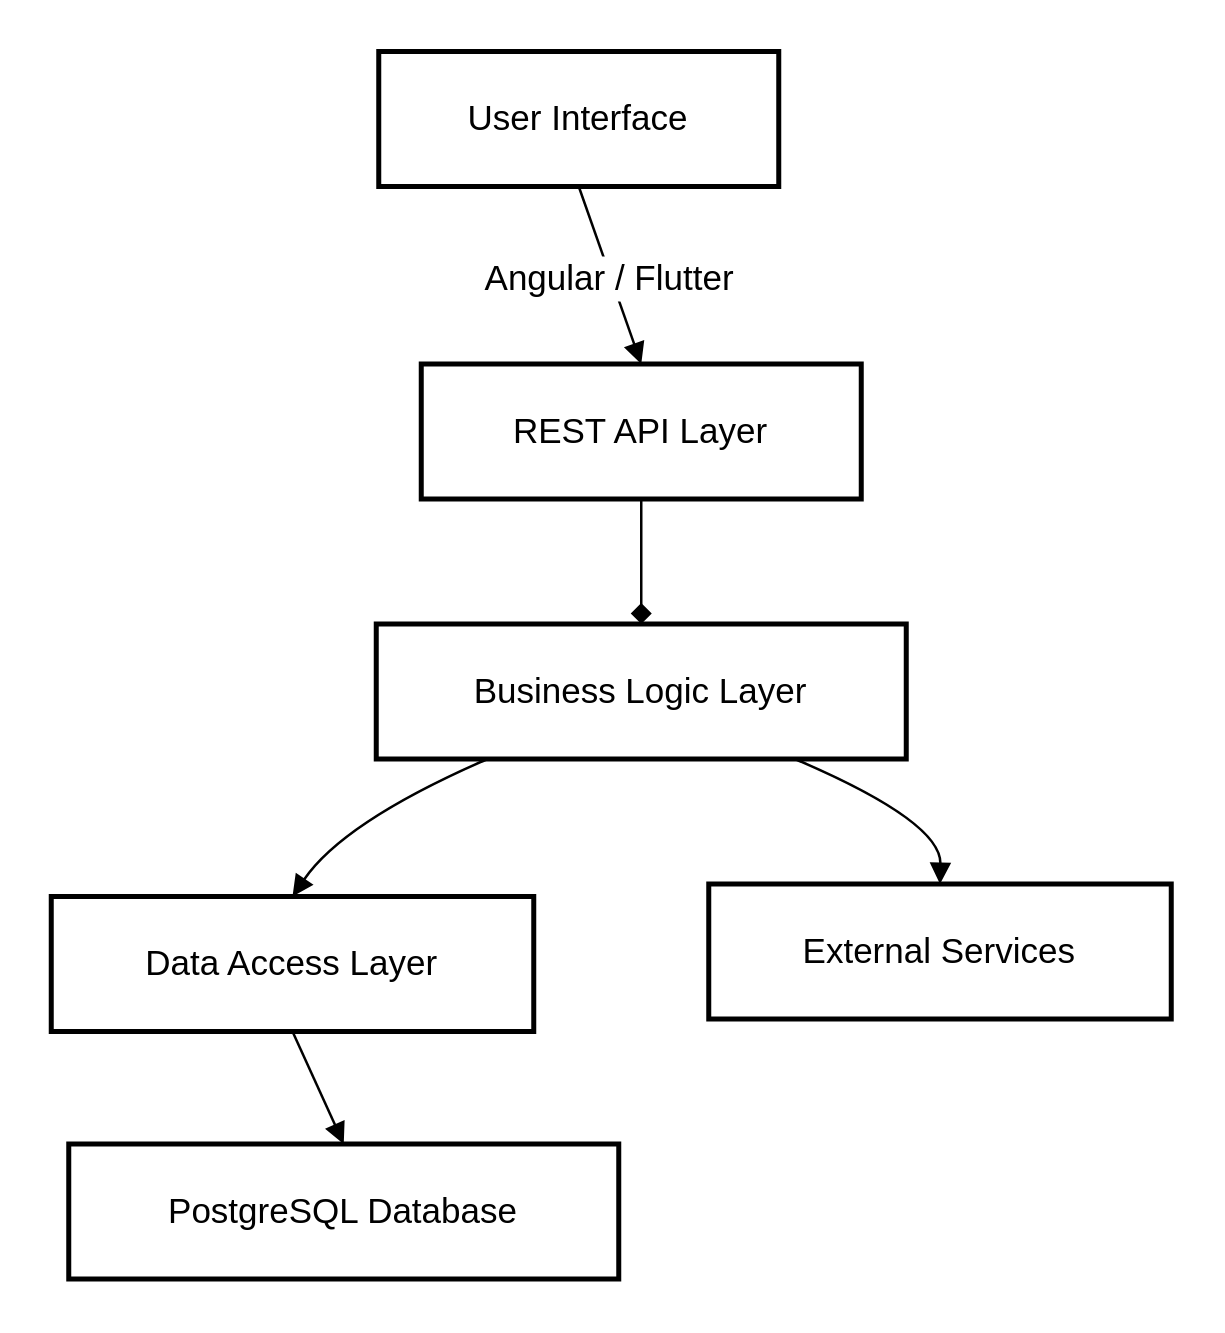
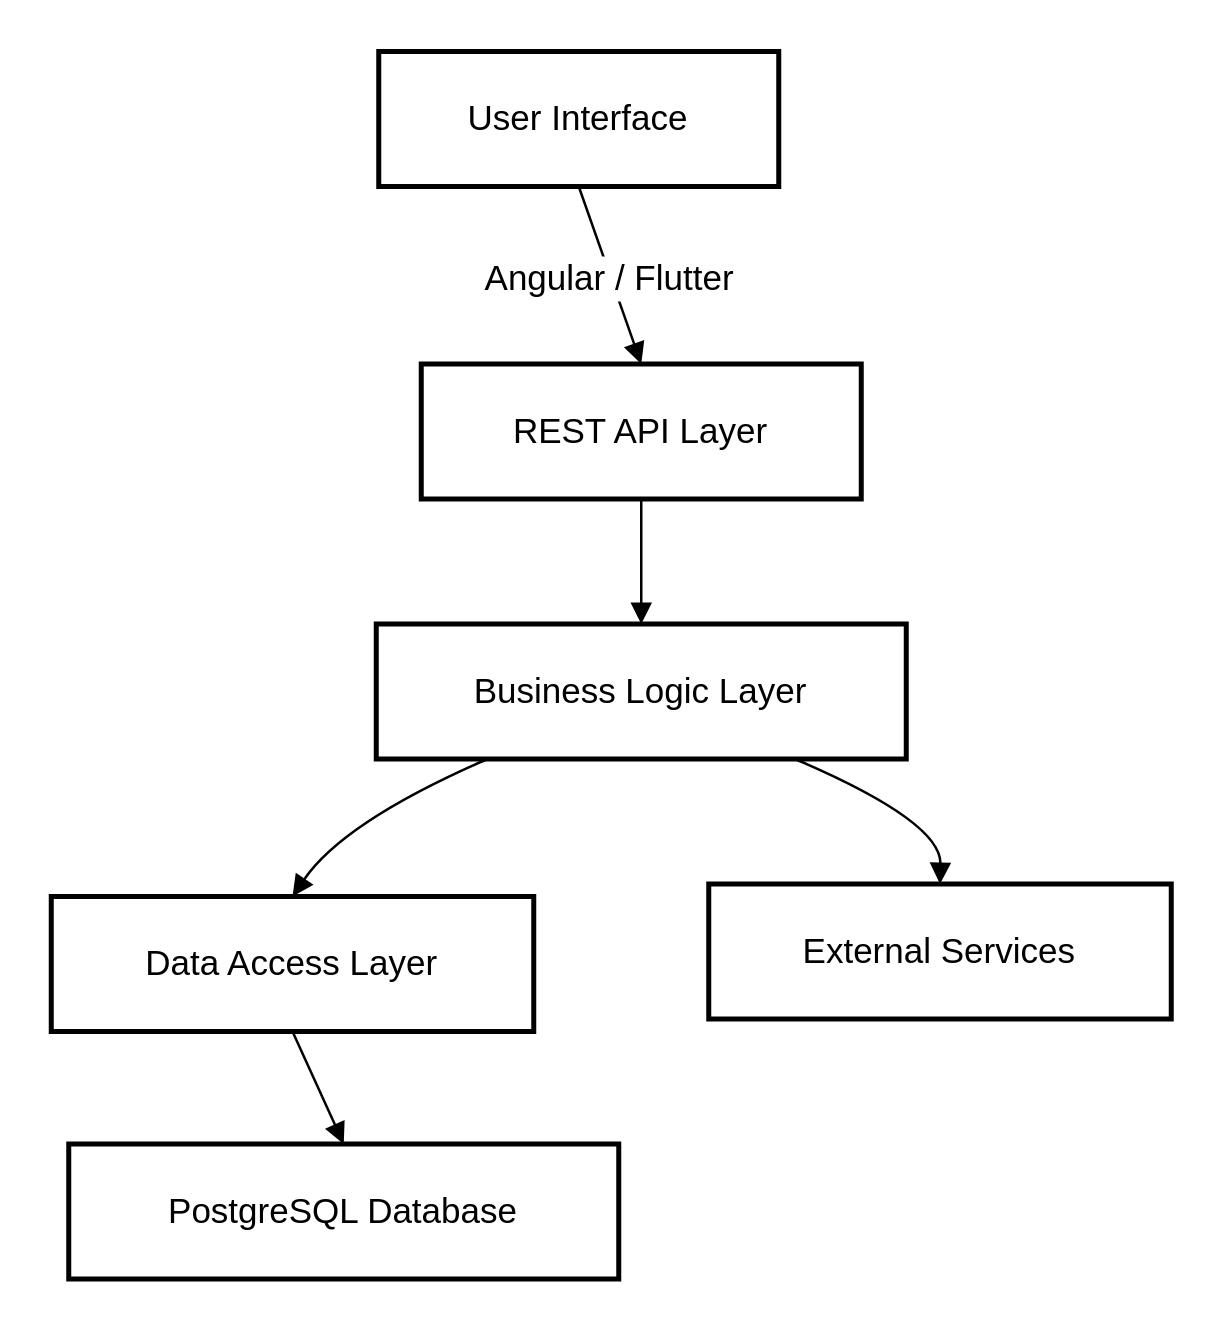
edge "REST API Layer" -> "Business Logic Layer": arrowhead diamond -> block
